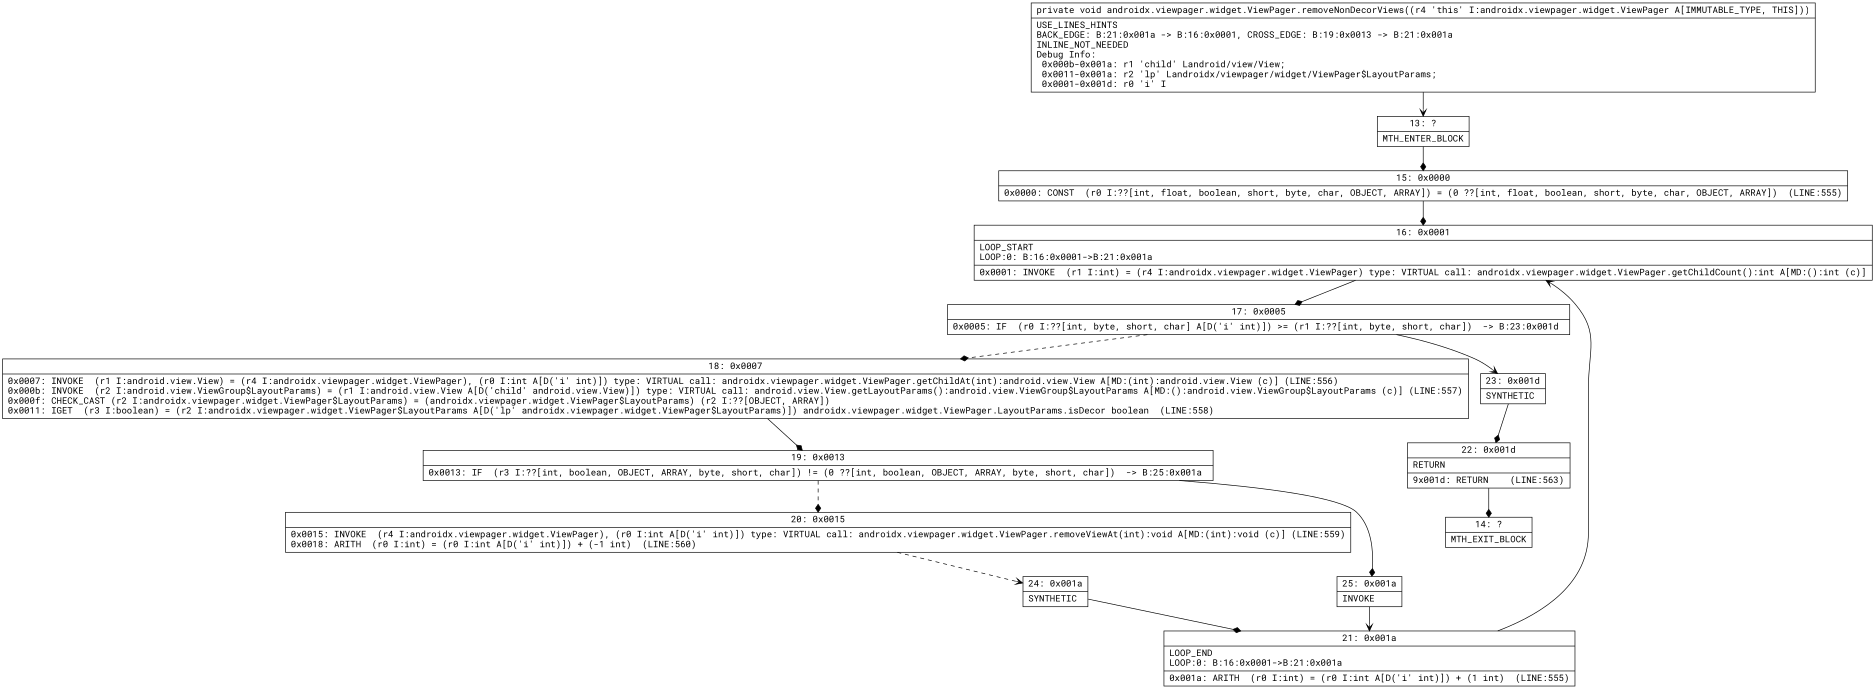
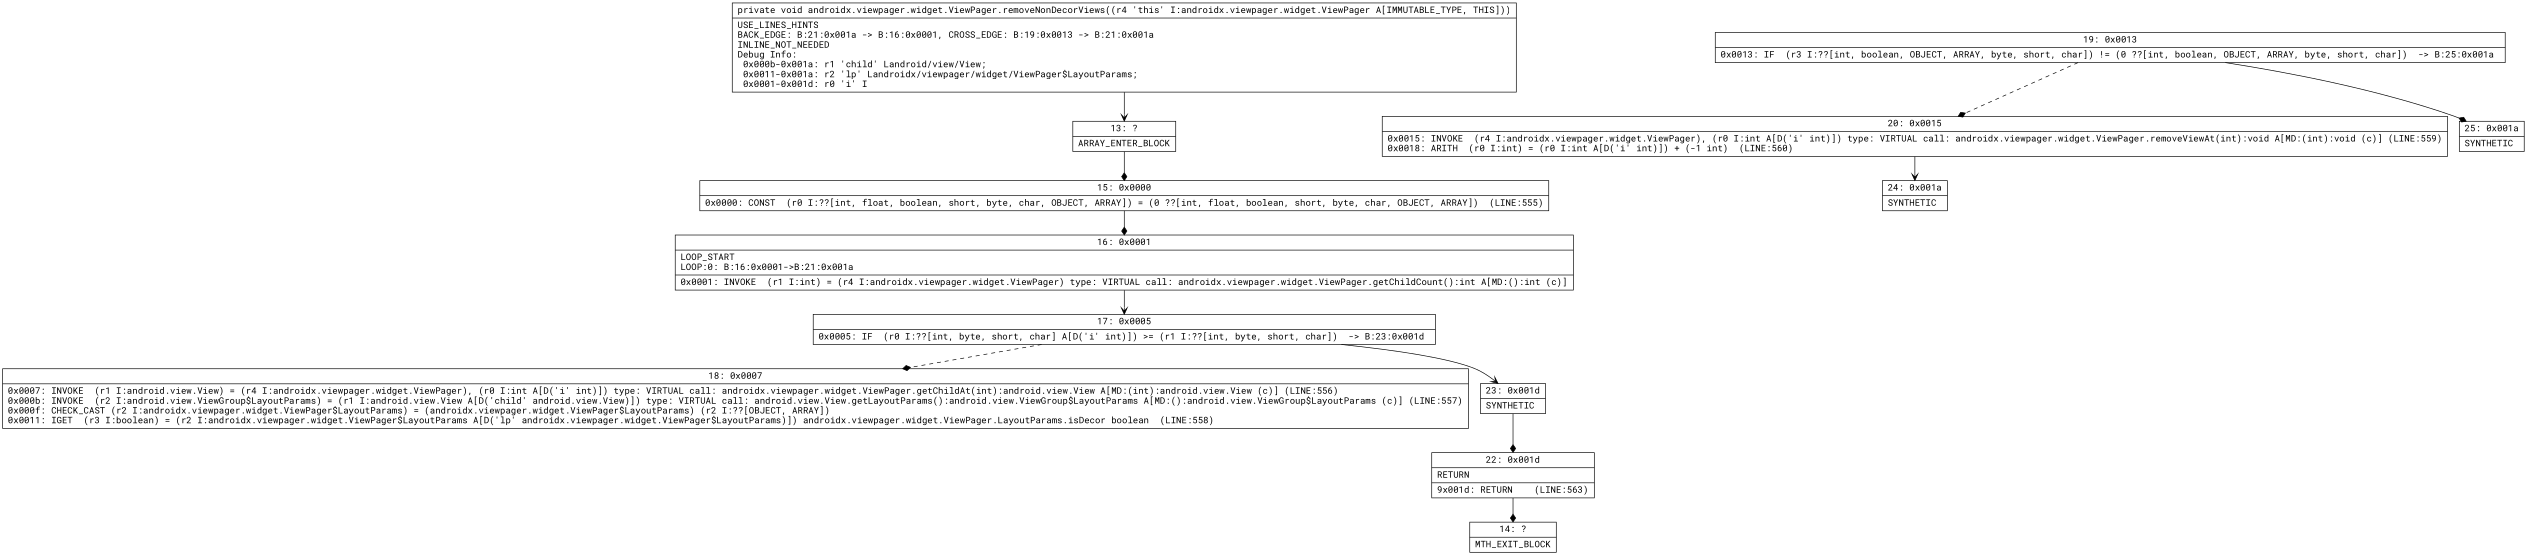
node "13: ?": text "MTH_ENTER_BLOCK" -> "ARRAY_ENTER_BLOCK"
edge "16: 0x0001" -> "17: 0x0005": arrowhead diamond -> vee
edge "18: 0x0007" -> "19: 0x0013": removed
edge "20: 0x0015" -> "24: 0x001a": style dashed -> solid
node "25: 0x001a": text "INVOKE" -> "SYNTHETIC"
node "21: 0x001a": removed
